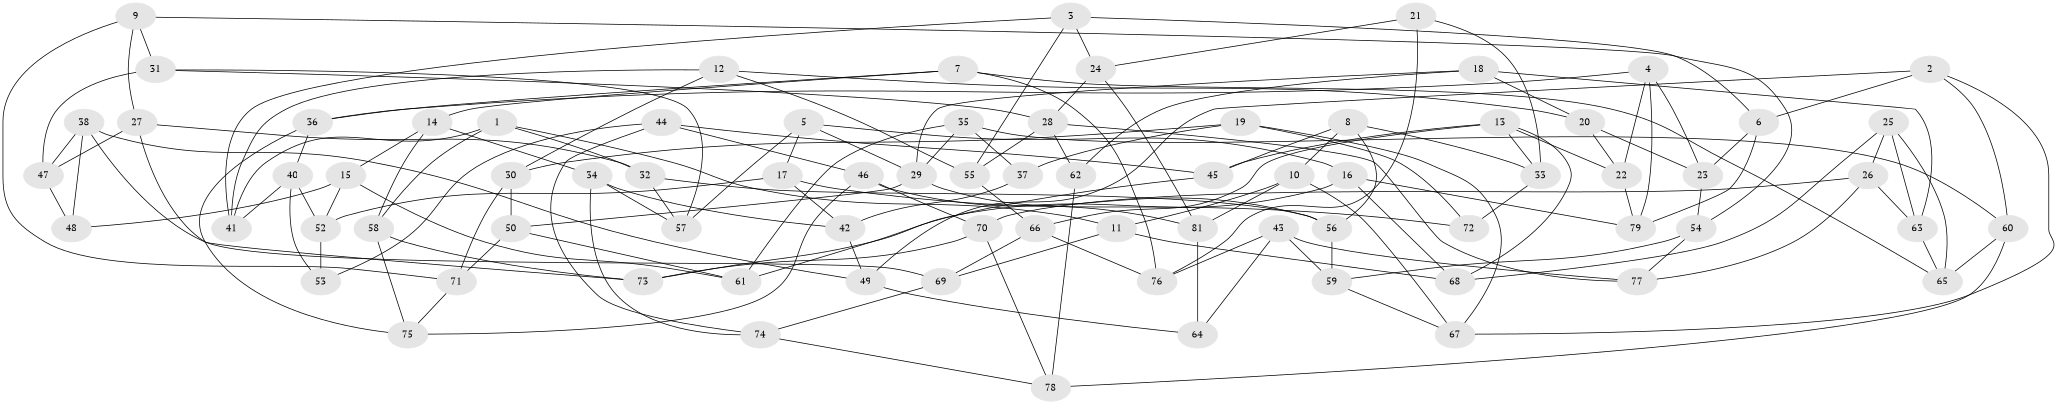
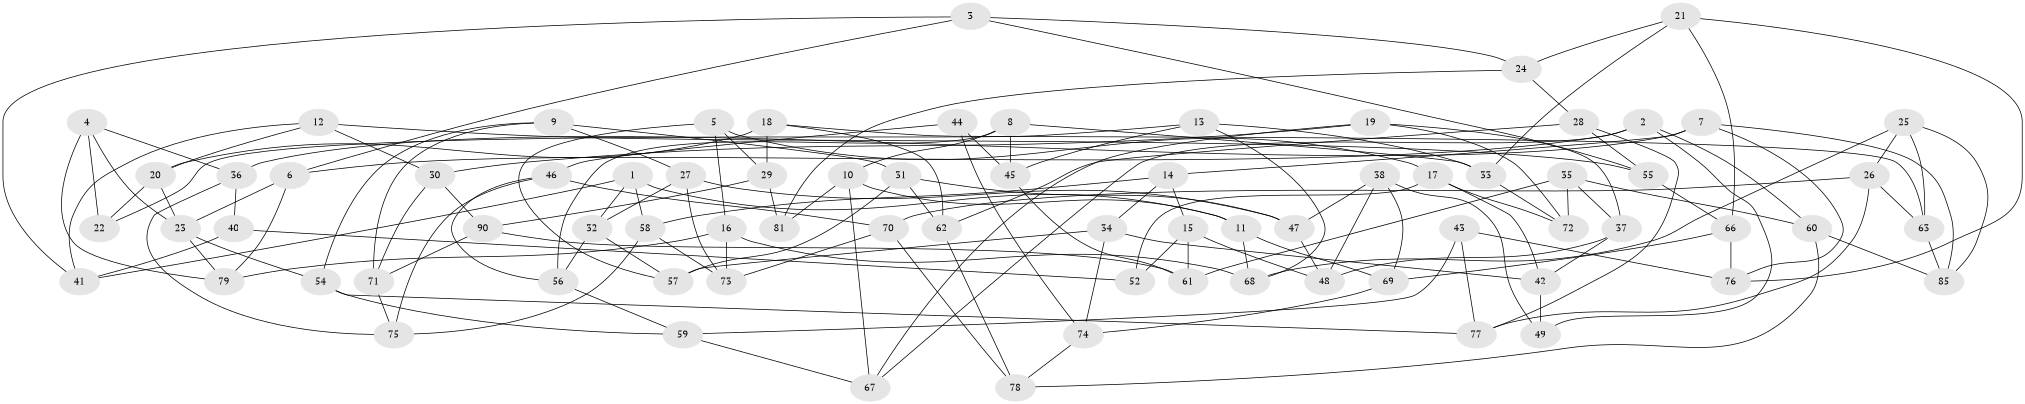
edge "31" -- "28": now "31" -- "62"
edge "35" -- "29": now "35" -- "72"
edge "13" -- "66": now "21" -- "66"
edge "22" -- "79": now "23" -- "79"
node "50": label "50" -> "90"
edge "37" -- "48": added
node "53": removed
node "65": label "65" -> "85"
node "64": removed
